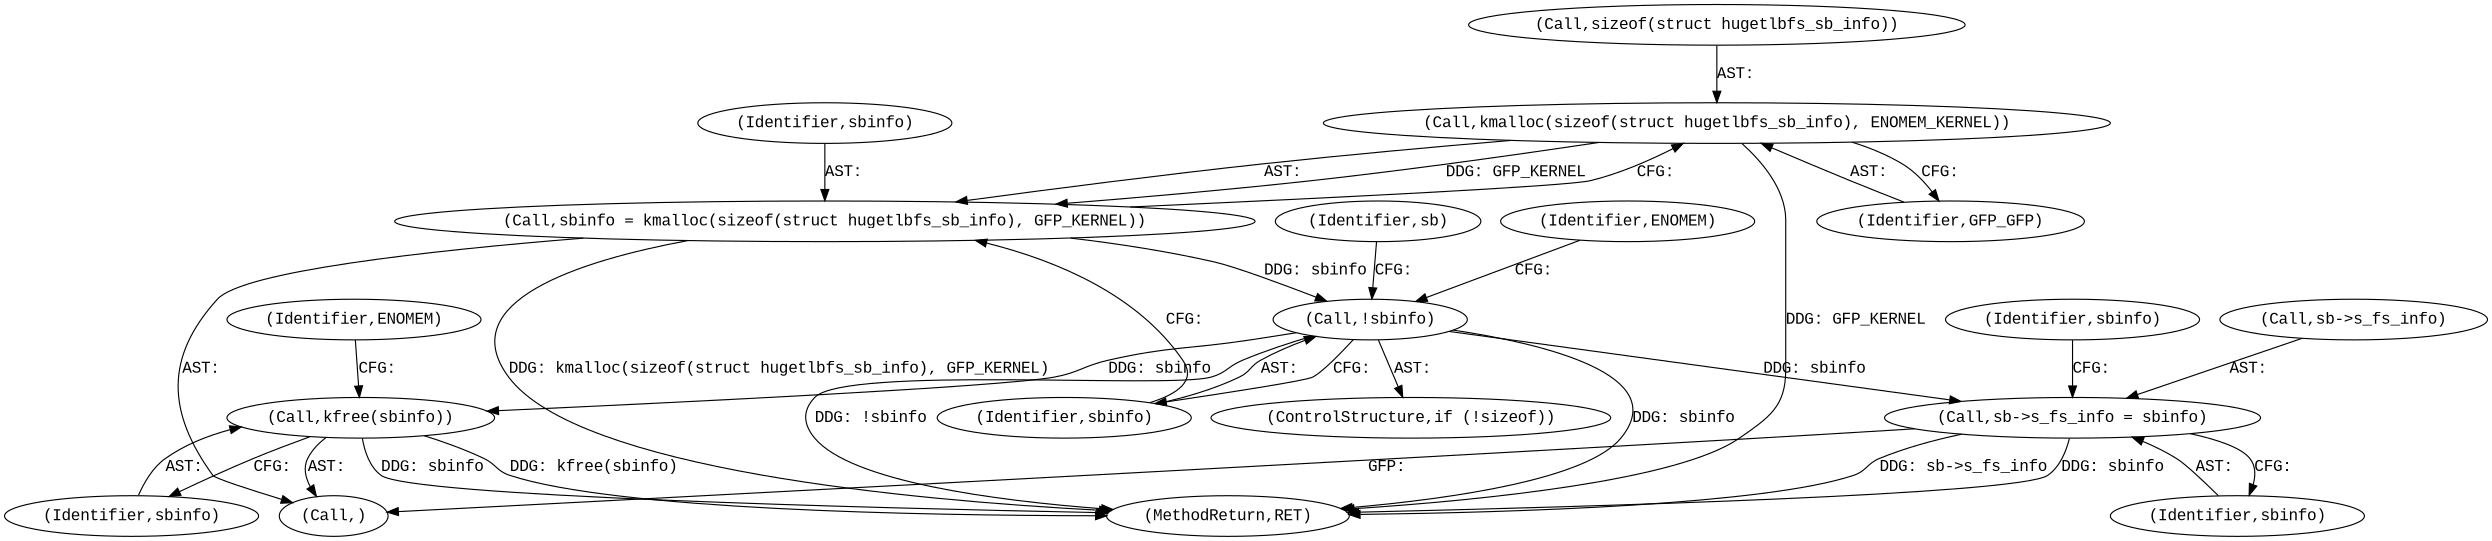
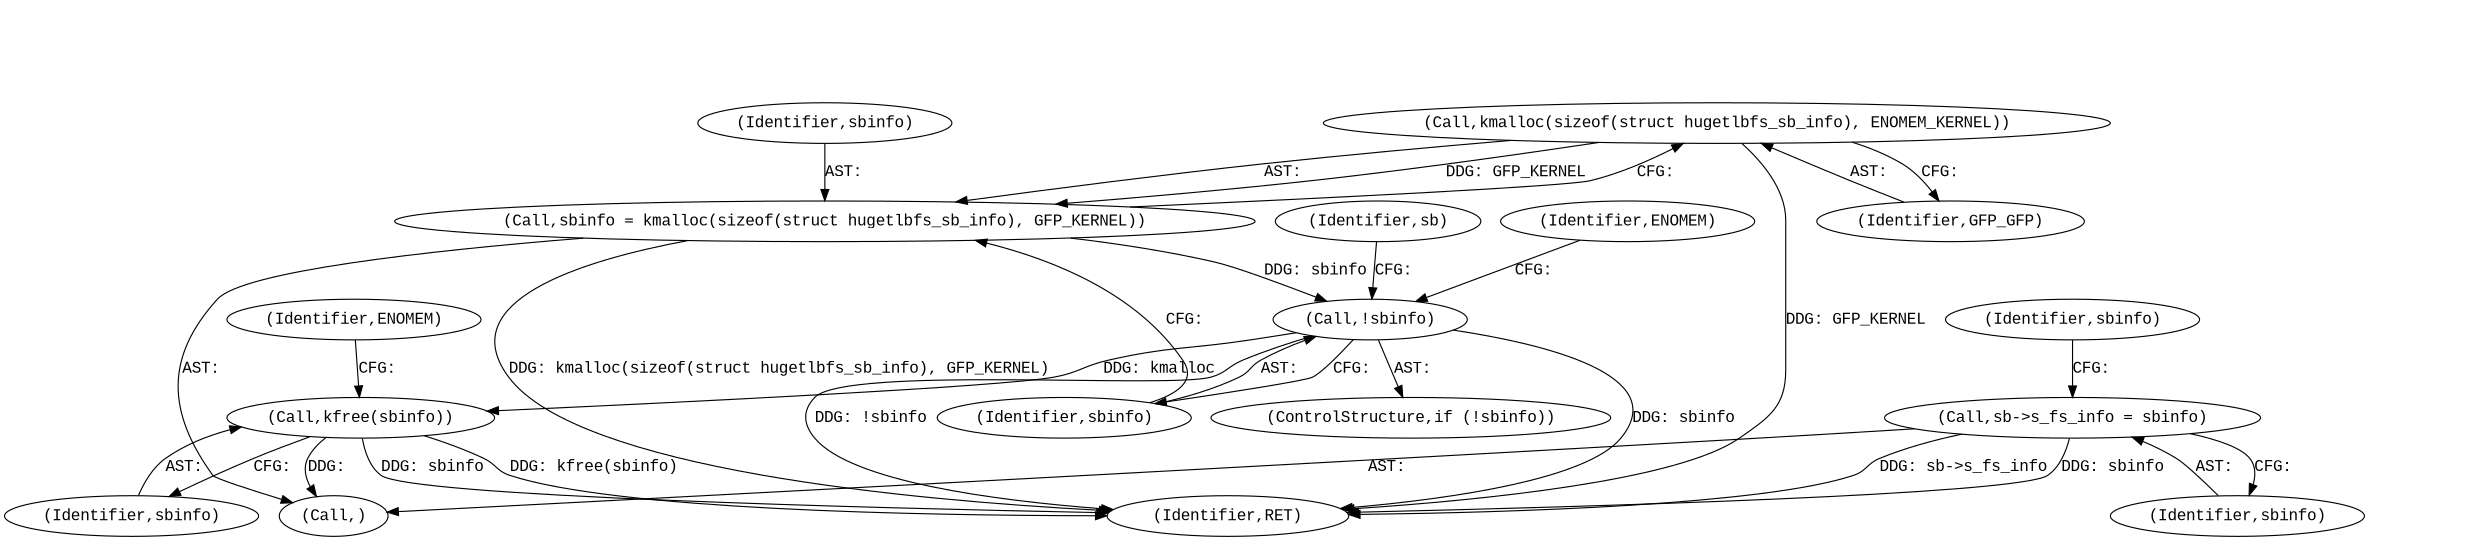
node "(Call,sizeof(struct hugetlbfs_sb_info))": removed
node "(Call,sb->s_fs_info)": removed
edge "(Call,!sbinfo)" -> "(Call,sb->s_fs_info = sbinfo)": removed, label "DDG: sbinfo"
edge "(Call,!sbinfo)" -> "(Call,kfree(sbinfo))": label "DDG: sbinfo" -> "DDG: kmalloc"
node "(ControlStructure,if (!sizeof))": label "(ControlStructure,if (!sizeof))" -> "(ControlStructure,if (!sbinfo))"
edge "(Call,kfree(sbinfo))" -> "(Call,)": label "AST: " -> "DDG: "
edge "(Call,sb->s_fs_info = sbinfo)" -> "(Call,)": label "GFP: " -> "AST: "
node "(MethodReturn,RET)": label "(MethodReturn,RET)" -> "(Identifier,RET)"
